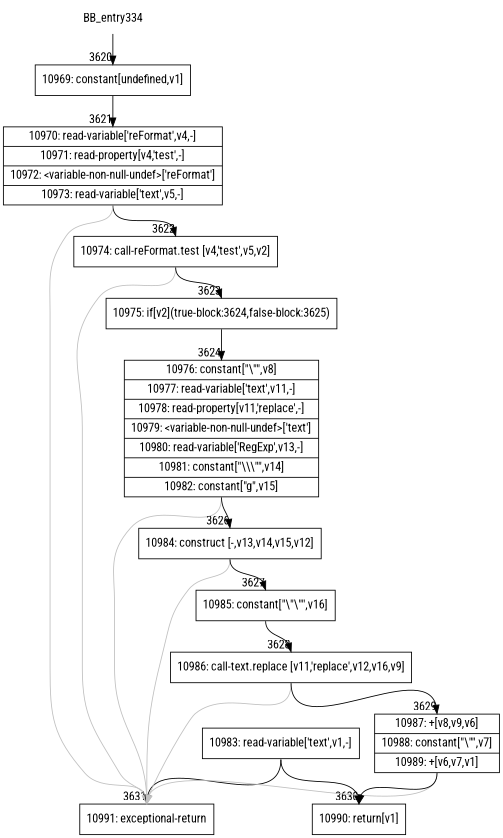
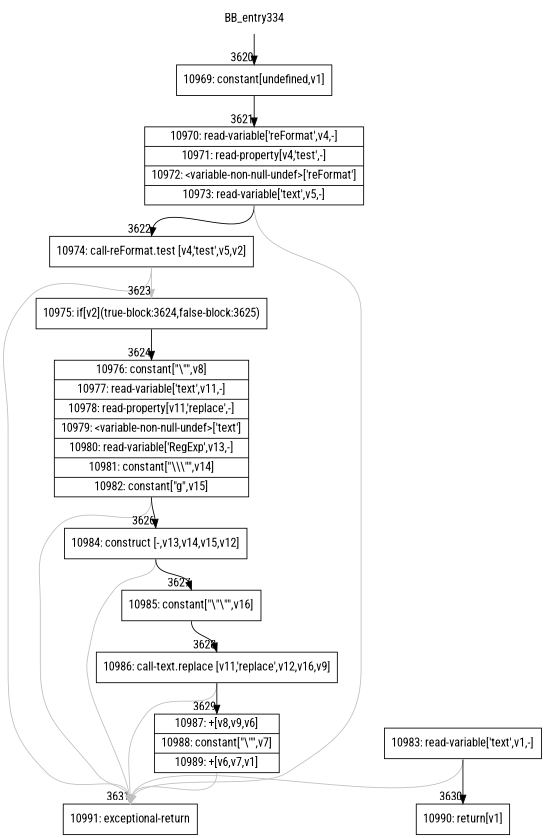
edge "10974: call-reFormat.test [v4,'test',v5,v2]" -> "10975: if[v2](true-block:3624,false-block:3625)": color black -> gray
edge "10983: read-variable['text',v1,-]" -> "10991: exceptional-return": color black -> gray
edge "10987: +[v8,v9,v6]" -> "10990: return[v1]": removed
